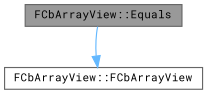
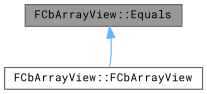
edge "FCbArrayView::Equals" -> "FCbArrayView::FCbArrayView": reversed
